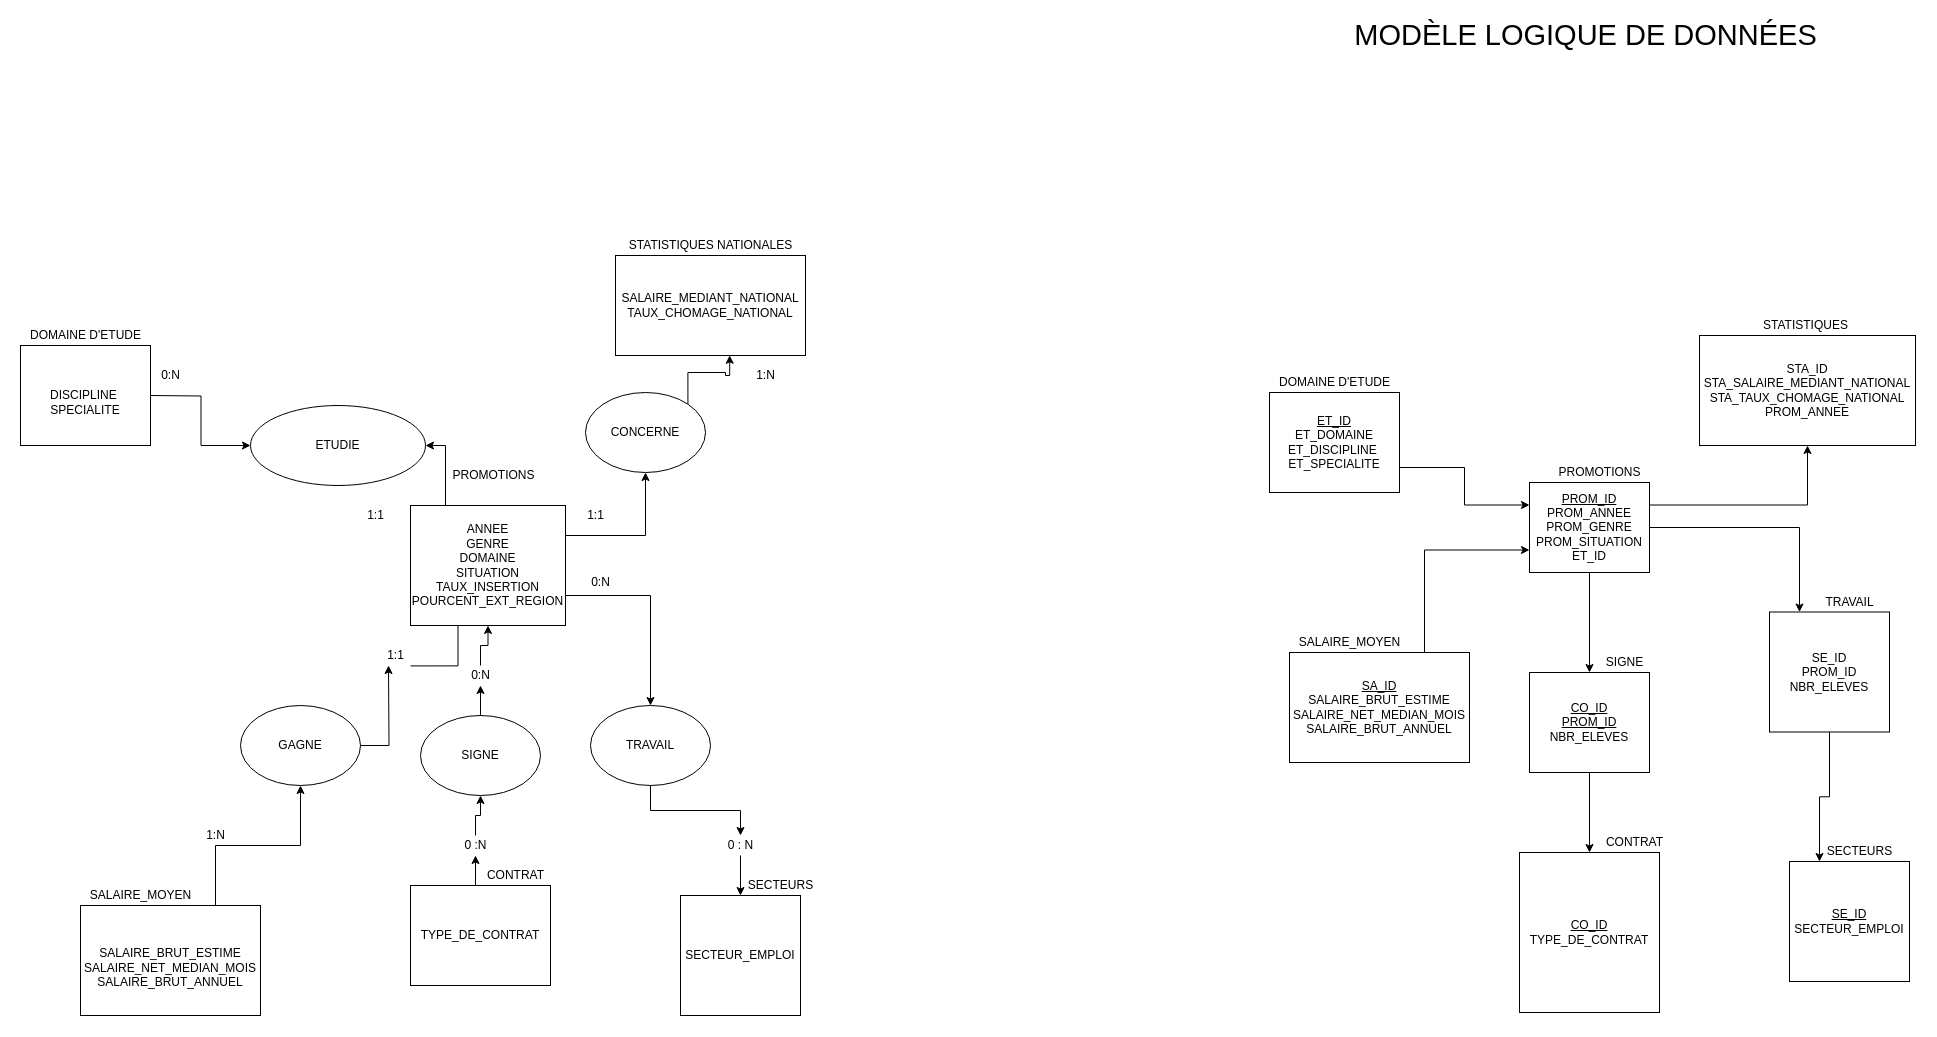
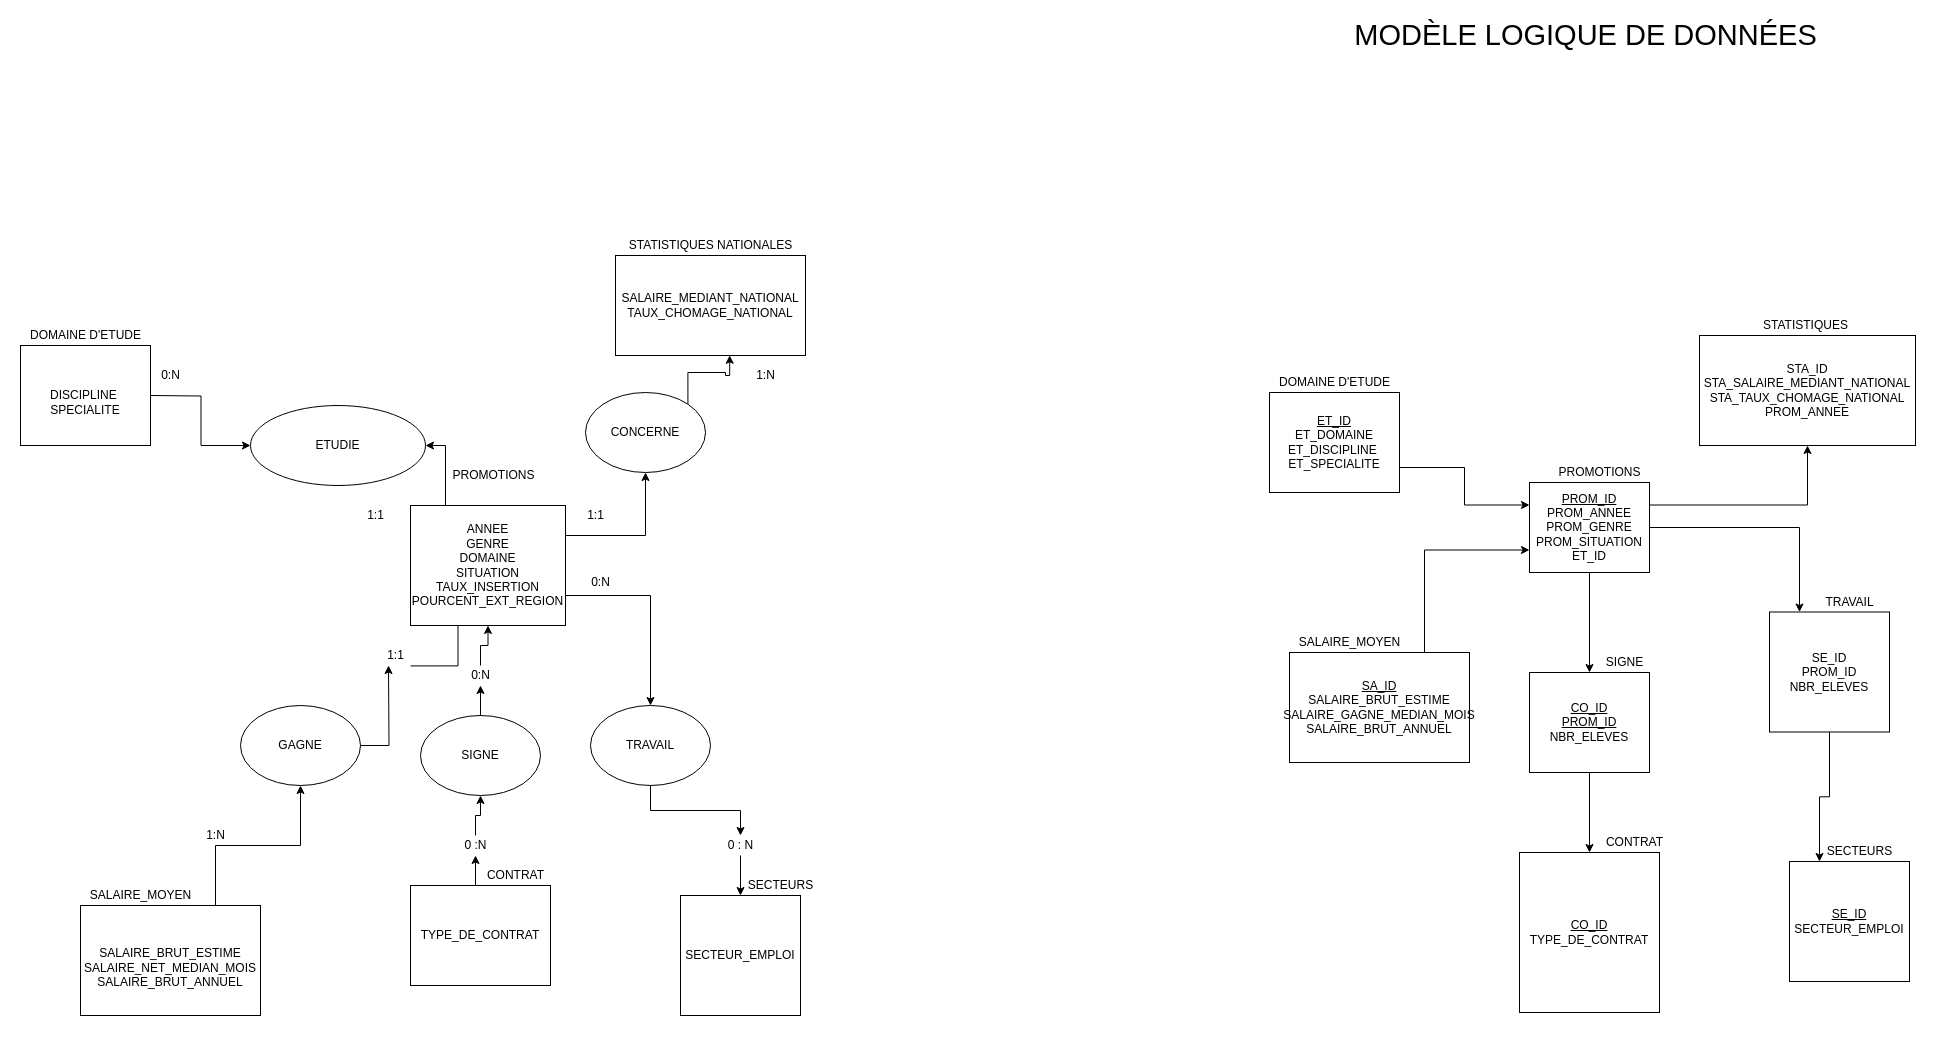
node "SA_ID SALAIRE_BRUT_ESTIME SALAIRE_NET_MEDIAN_MOIS SALAIRE_BRUT_ANNUEL": label "SA_ID SALAIRE_BRUT_ESTIME SALAIRE_NET_MEDIAN_MOIS SALAIRE_BRUT_ANNUEL" -> "SA_ID SALAIRE_BRUT_ESTIME SALAIRE_GAGNE_MEDIAN_MOIS SALAIRE_BRUT_ANNUEL"
